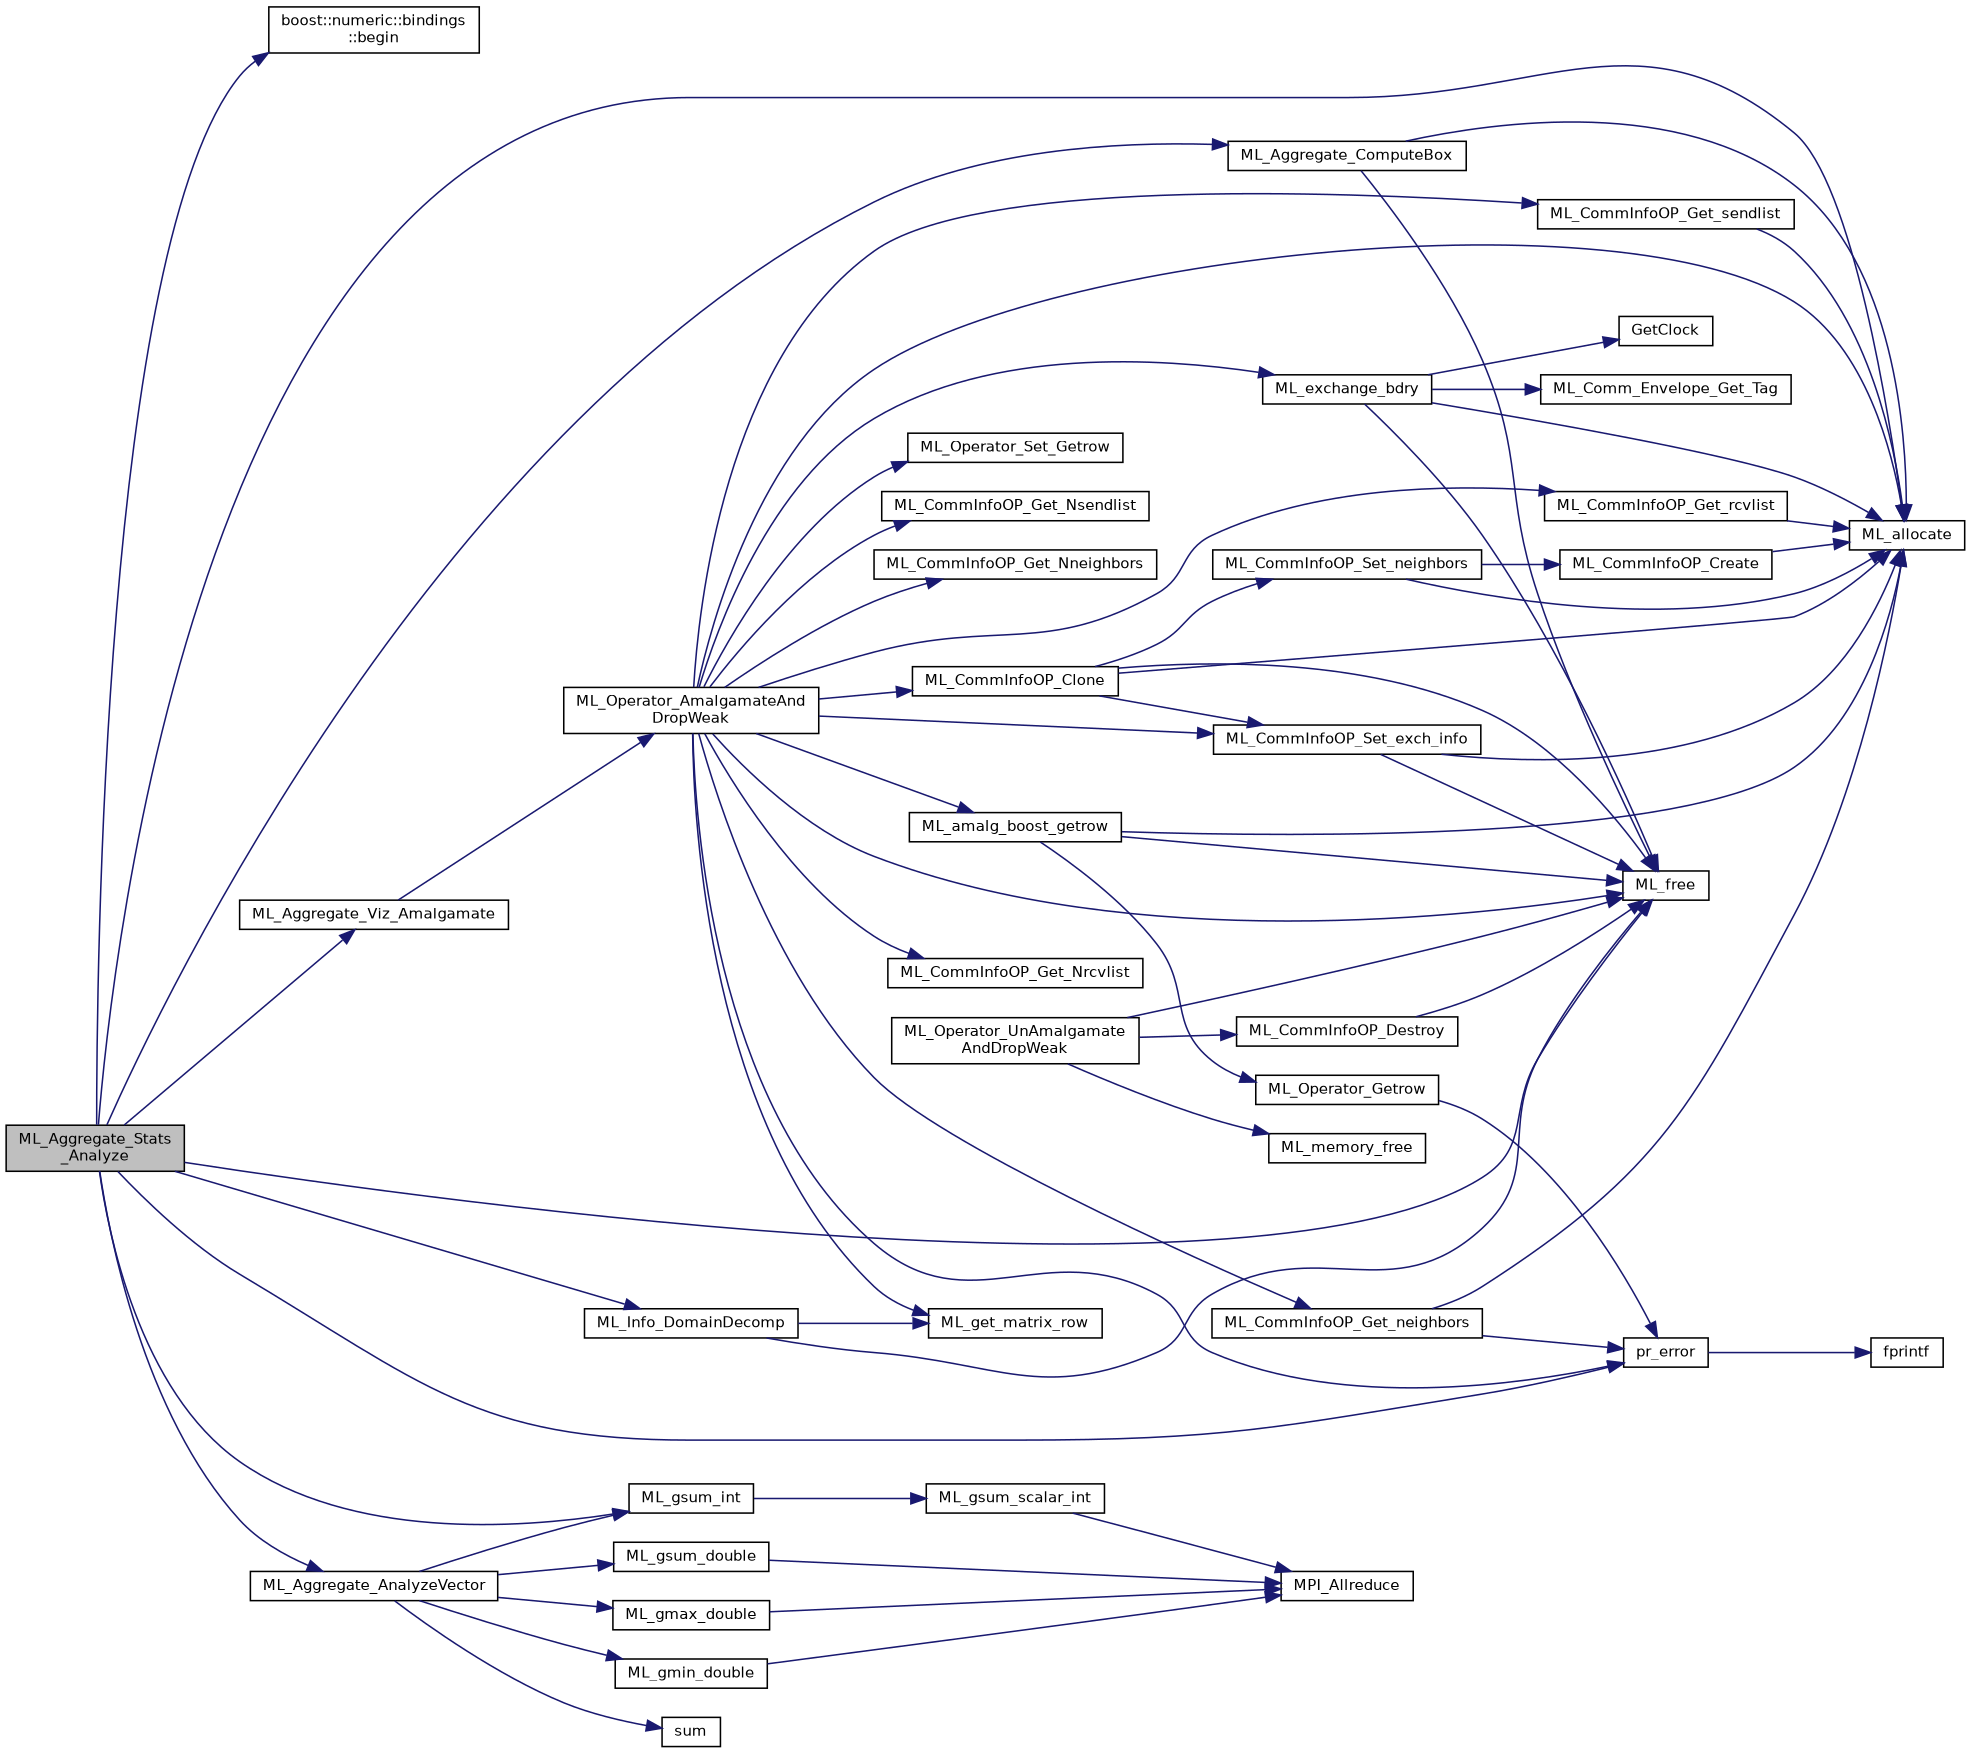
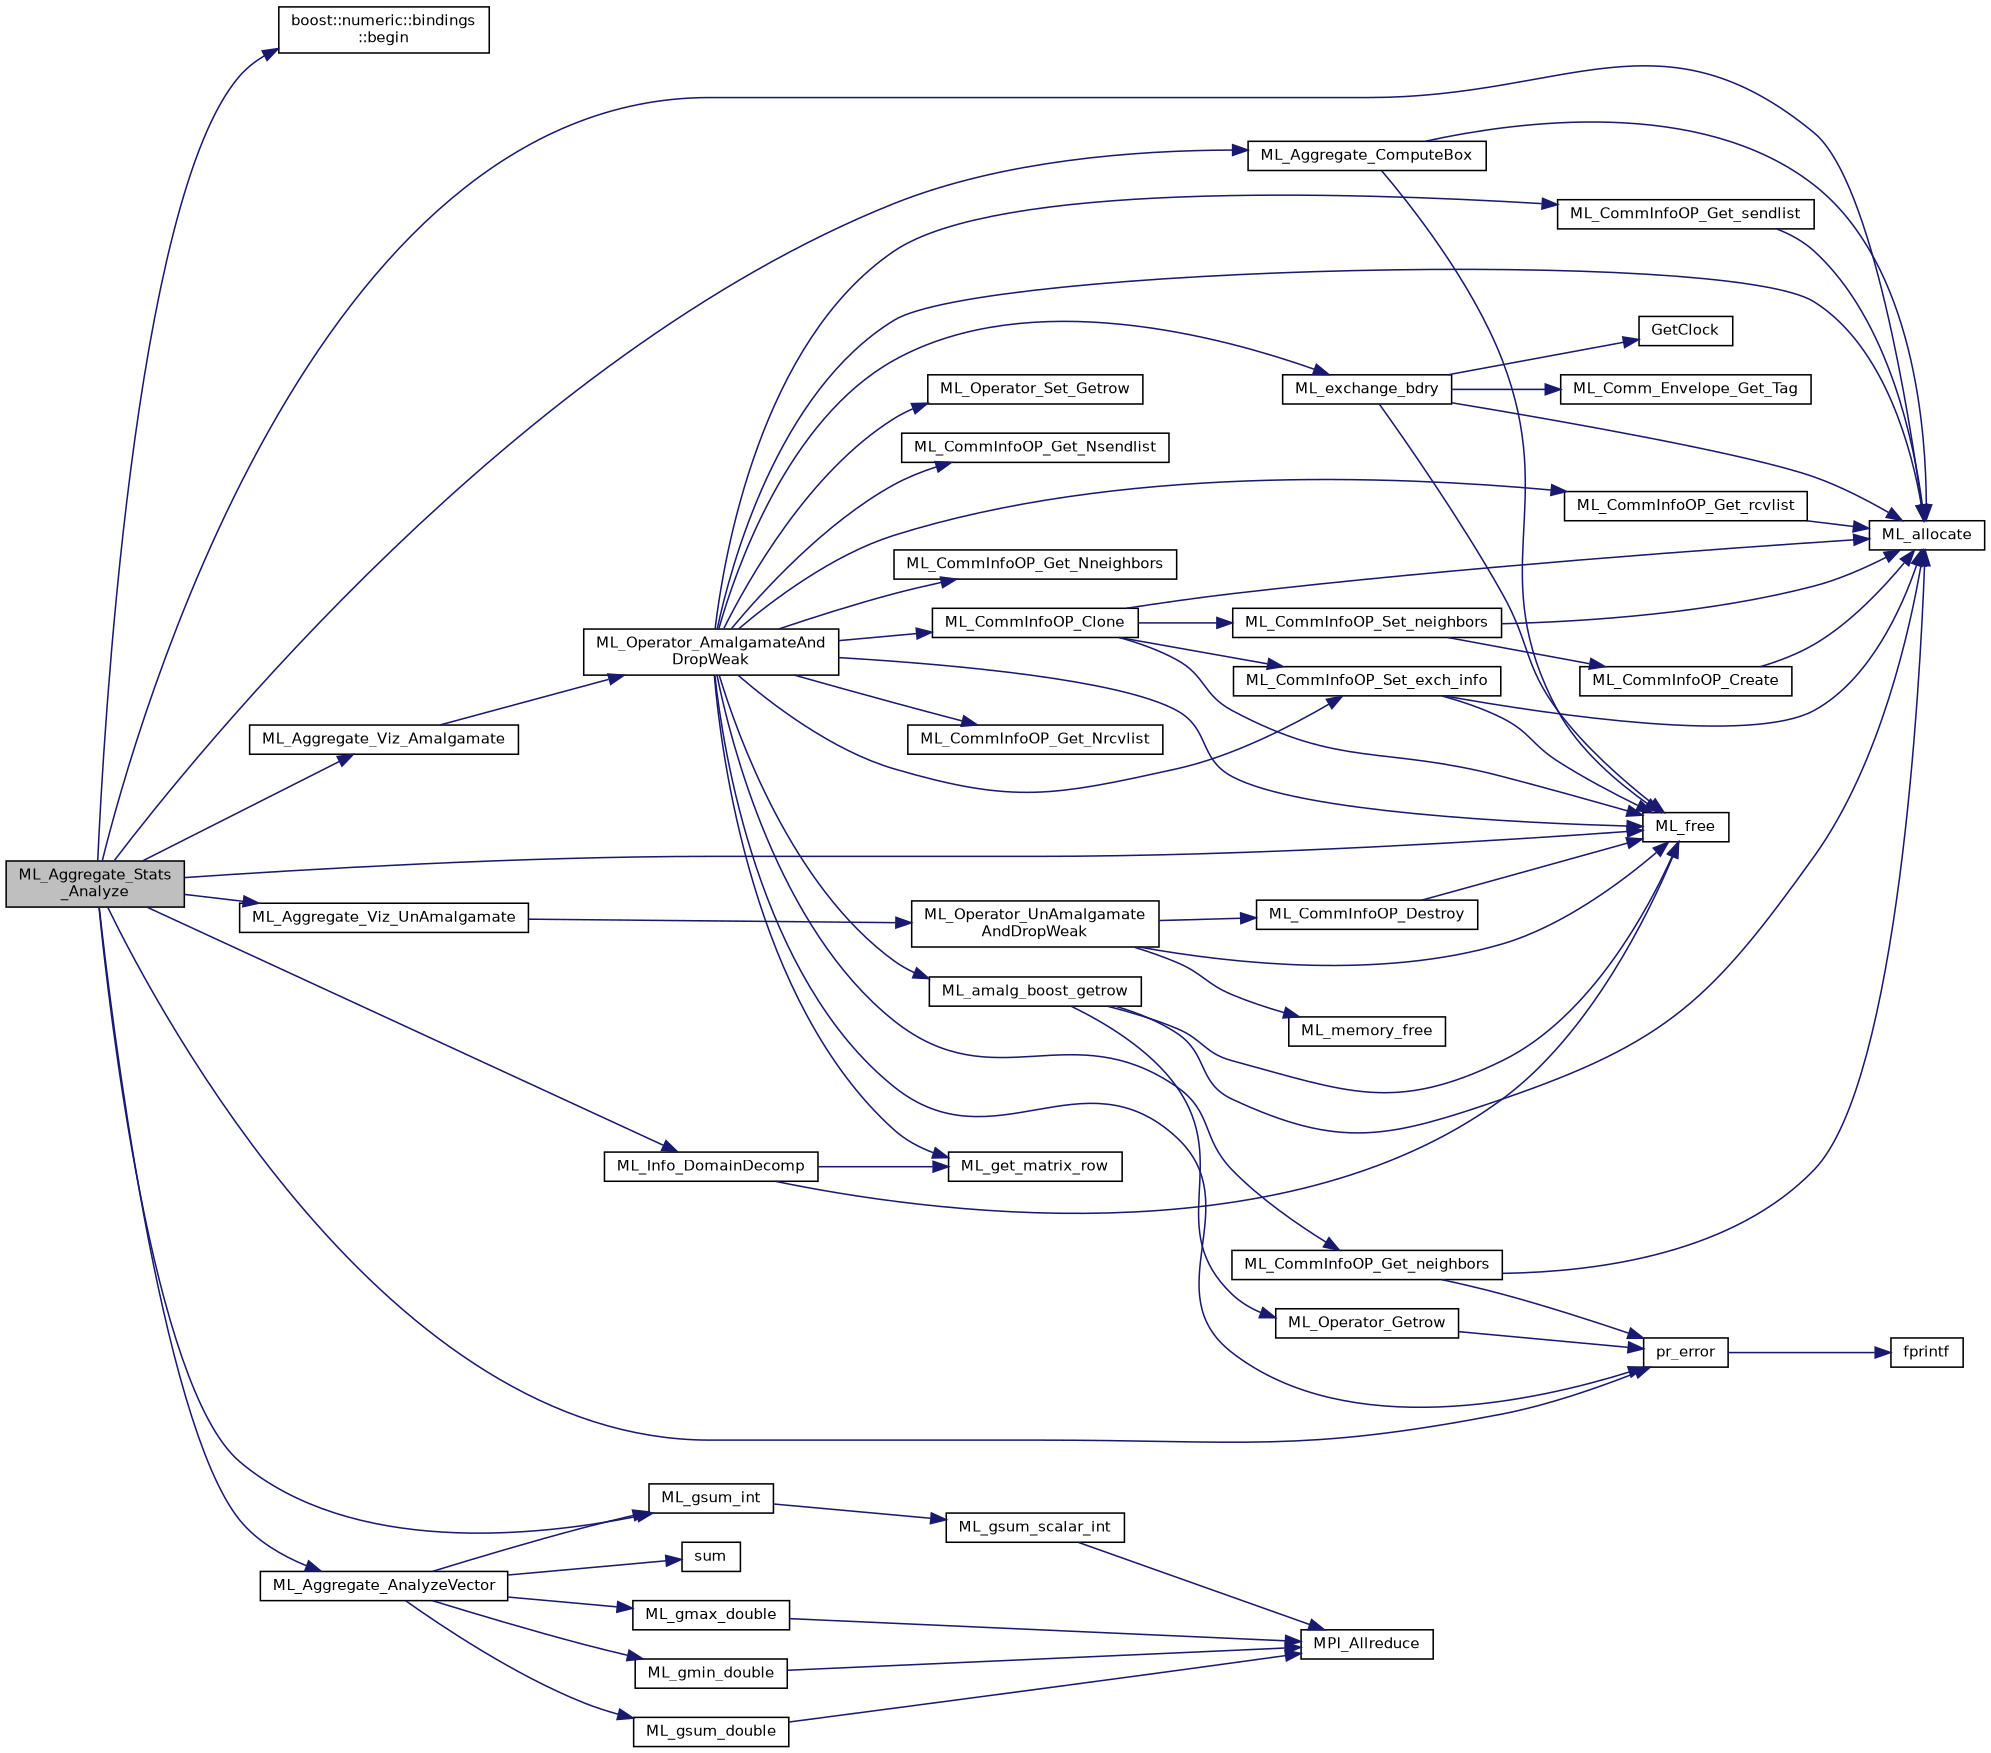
node "ML_Aggregate_Viz_UnAmalgamate": added
